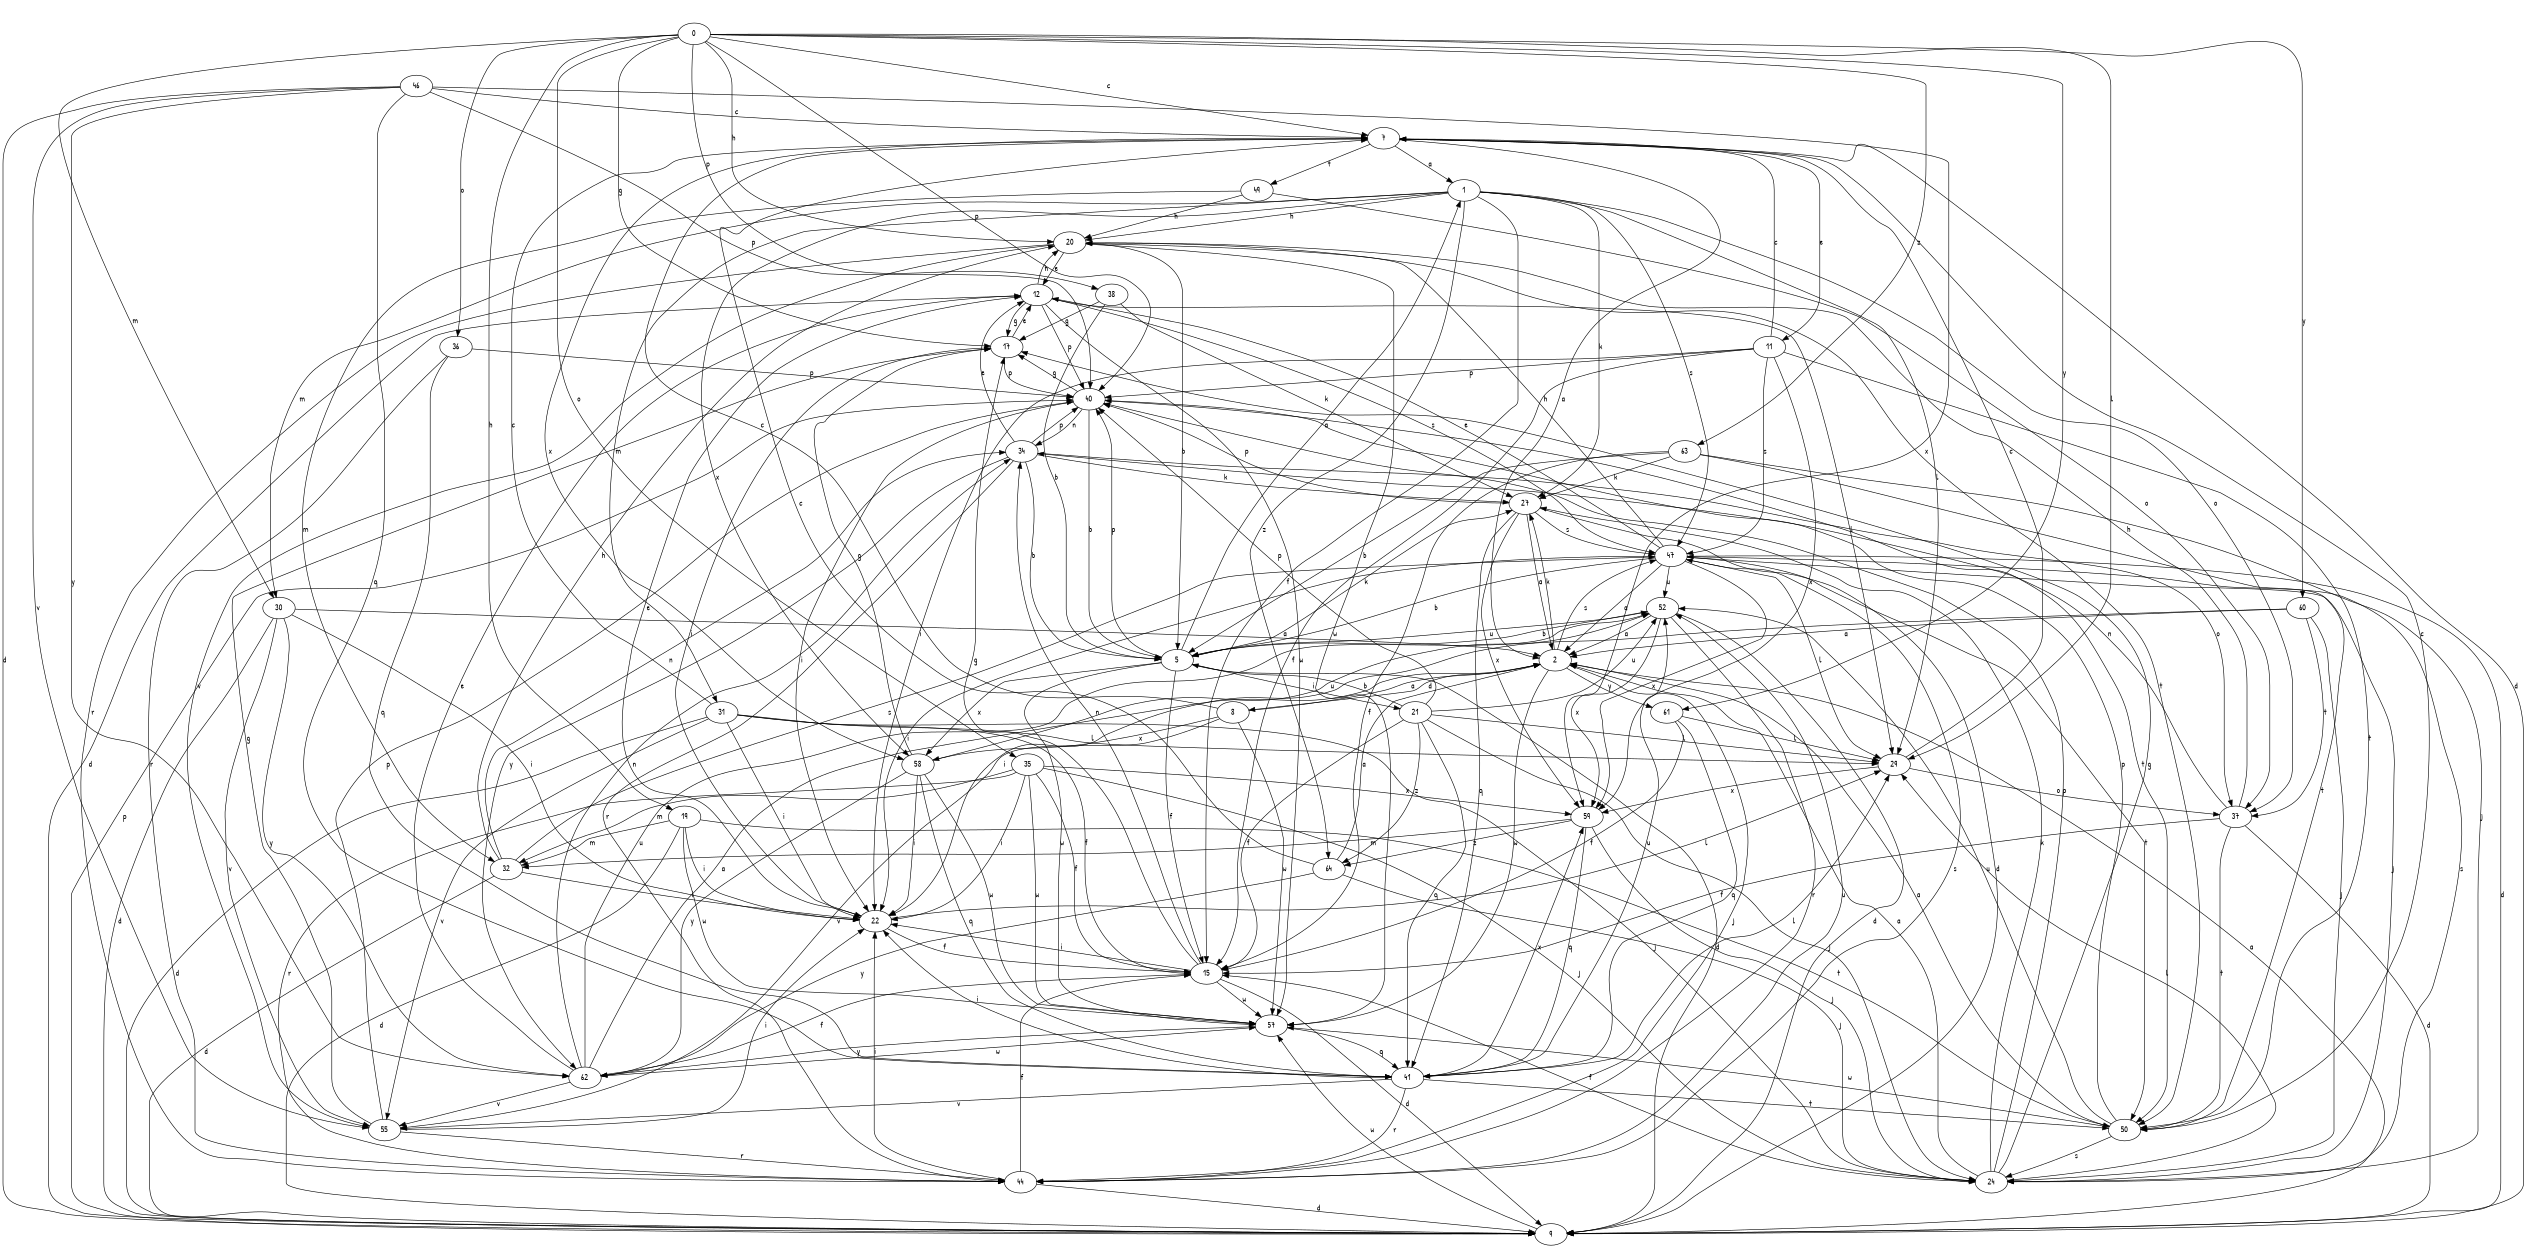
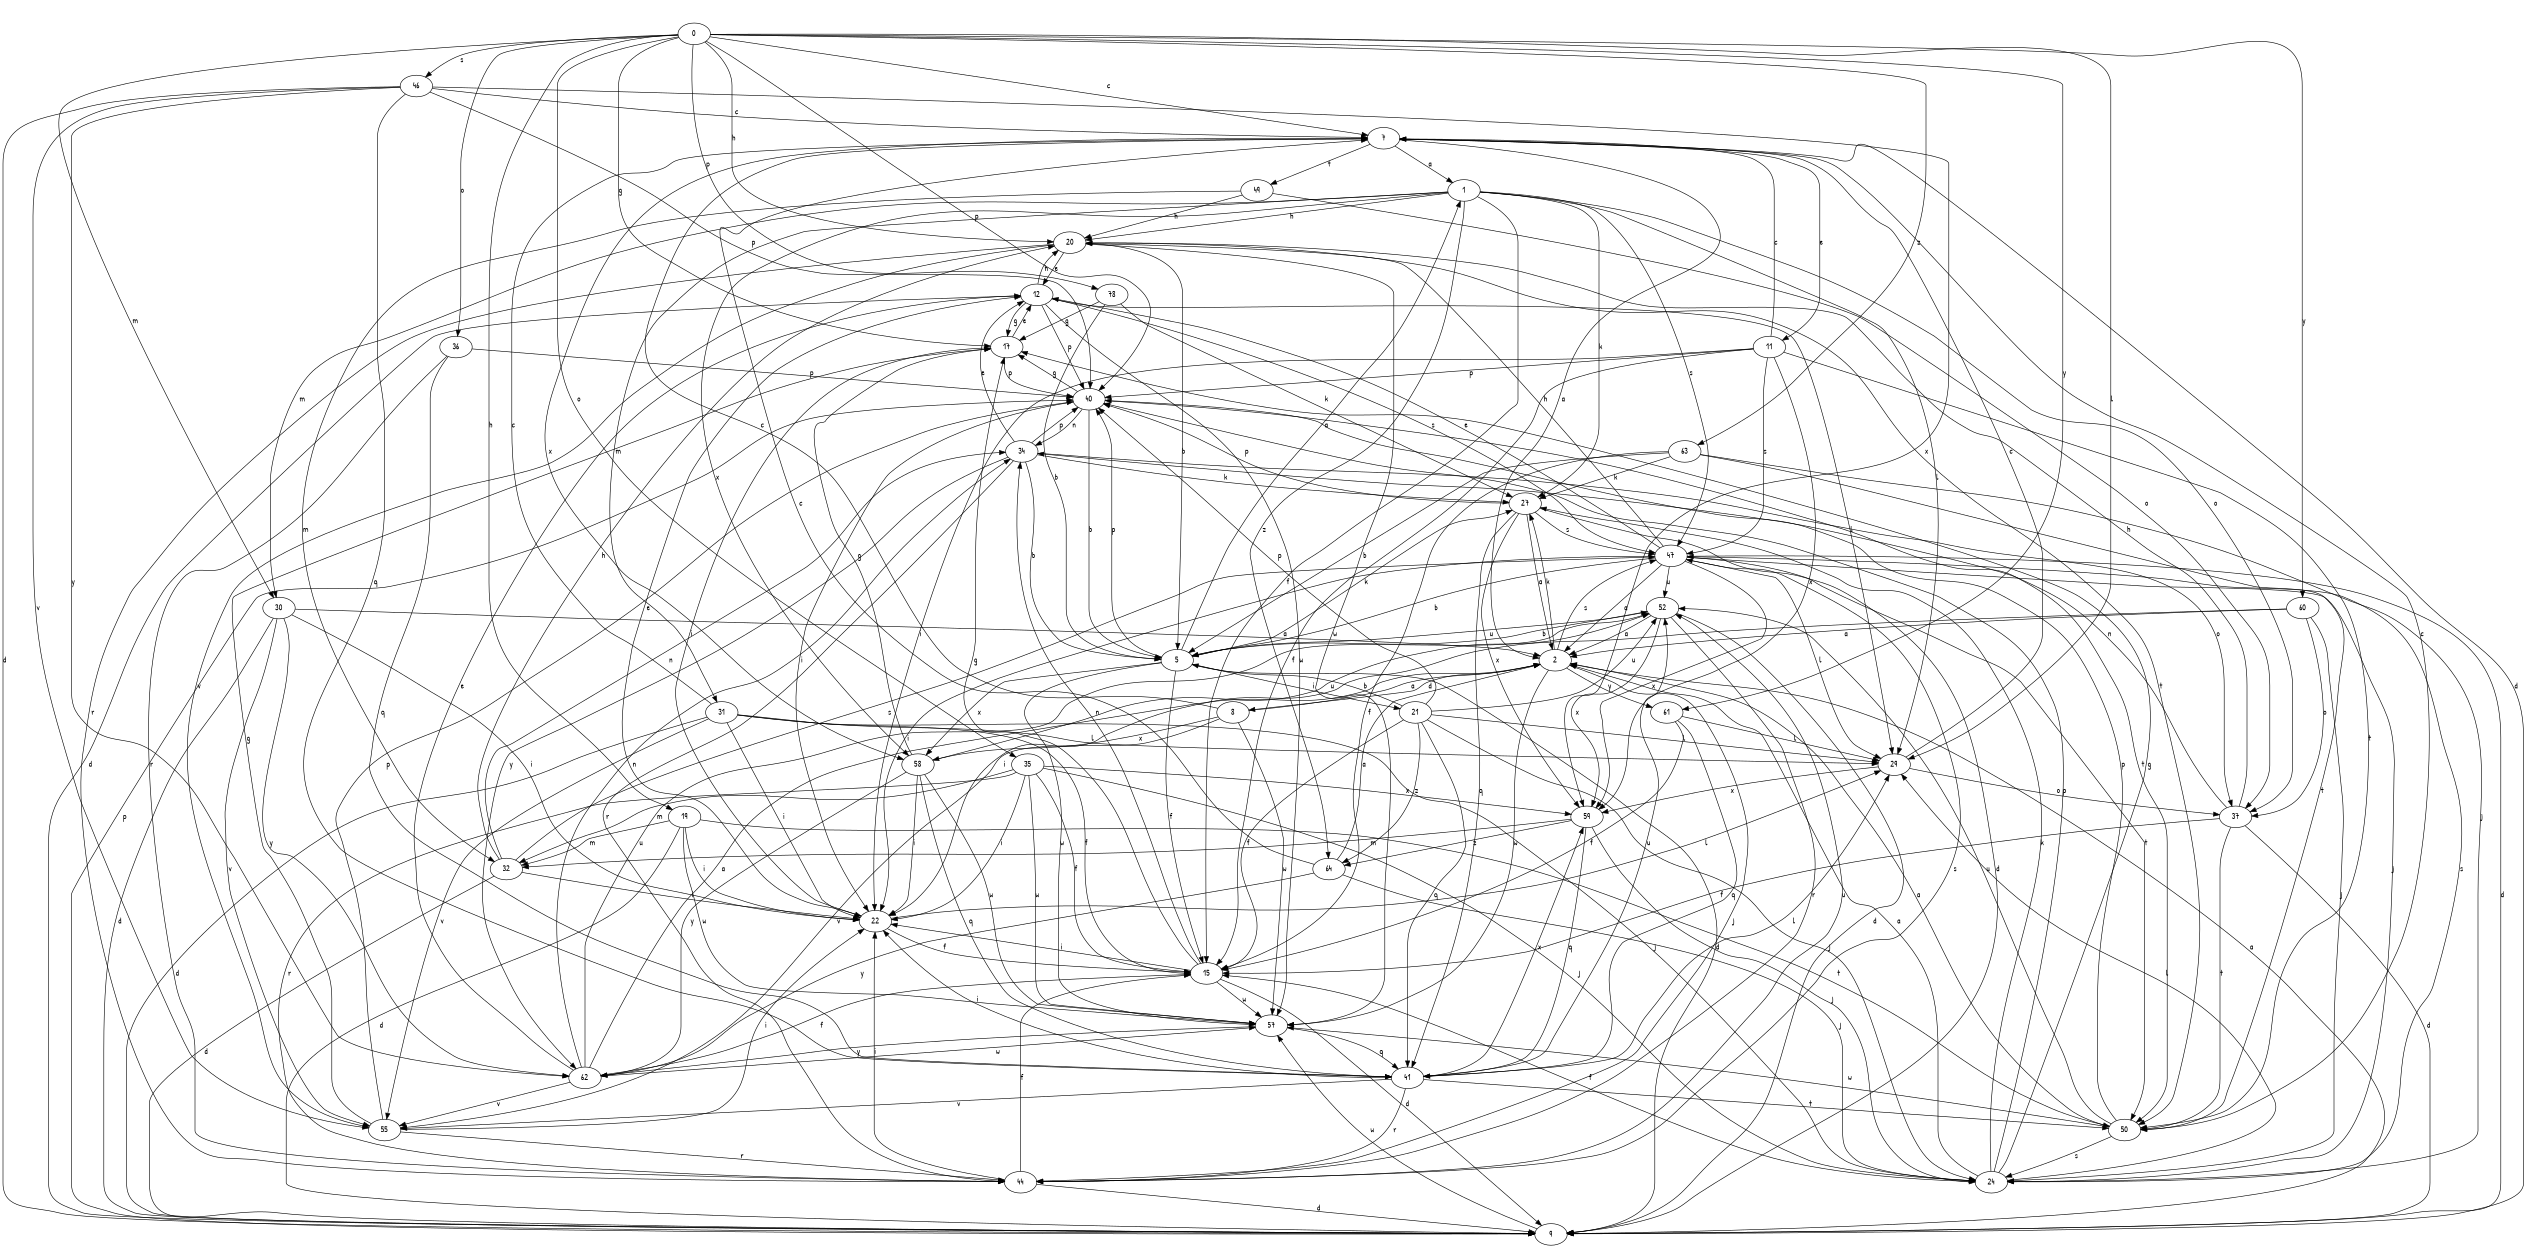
edge "0" -> "46": added, label "s"
node "38": label "38" -> "78"
edge "60" -> "37": label "t" -> "o"
